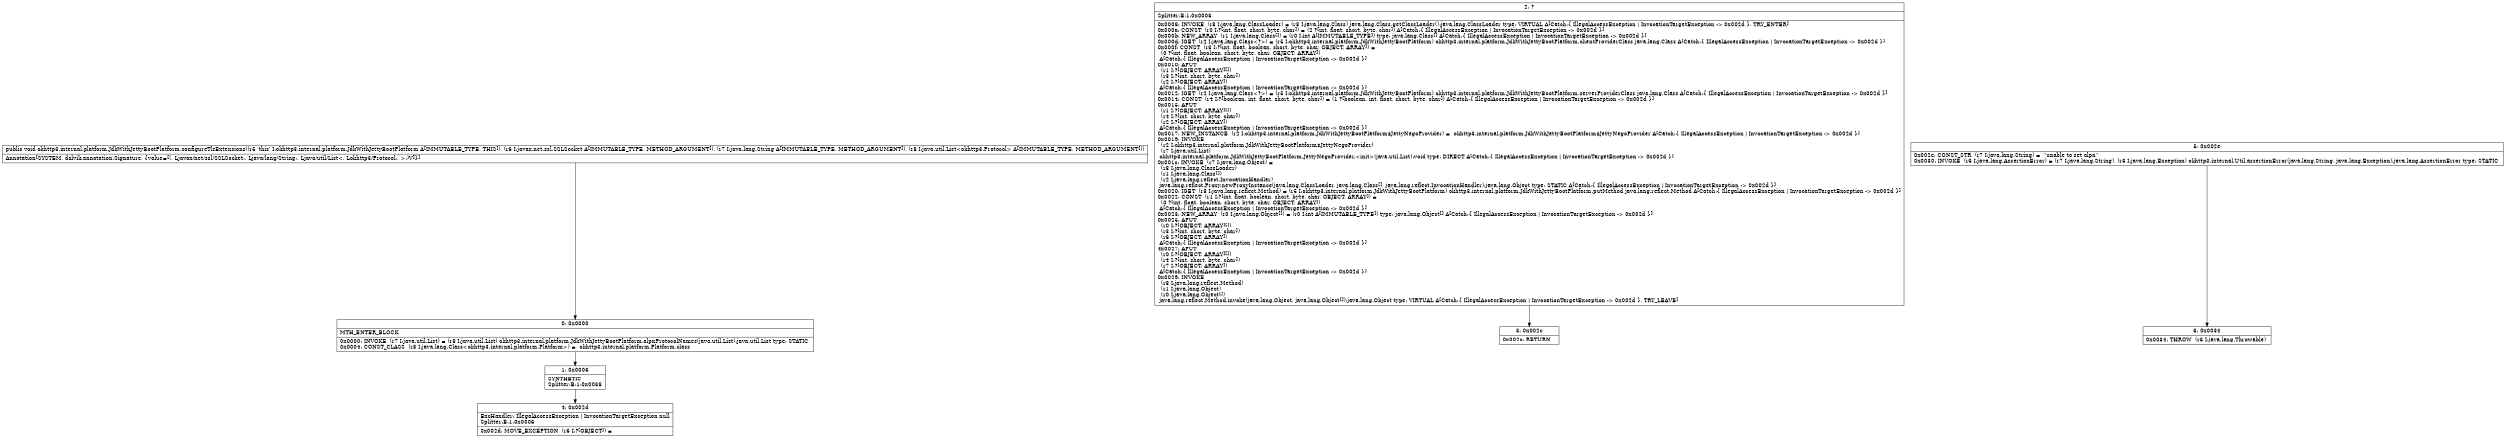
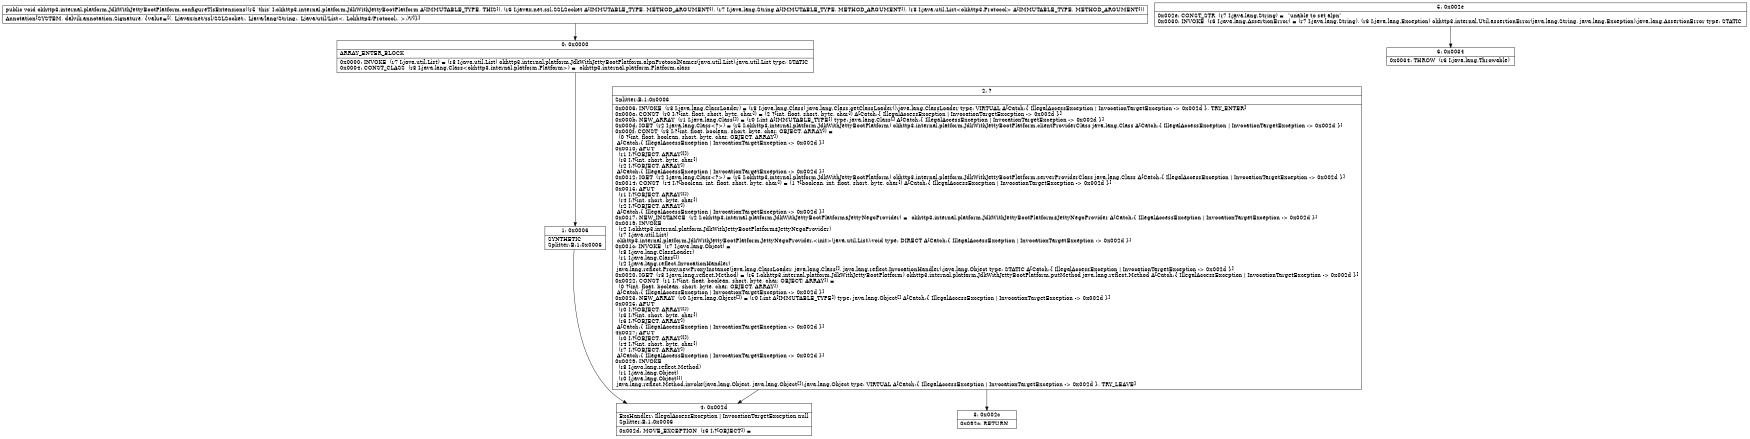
node "0: 0x0000": text "MTH_ENTER_BLOCK" -> "ARRAY_ENTER_BLOCK"
node "3: 0x002c": text "0x002c: RETURN" -> "0x092c: RETURN"
node "1: 0x0006": text "Splitter:B:1:0x0036" -> "Splitter:B:1:0x0006"
edge "2: ?" -> "4: 0x002d": added
